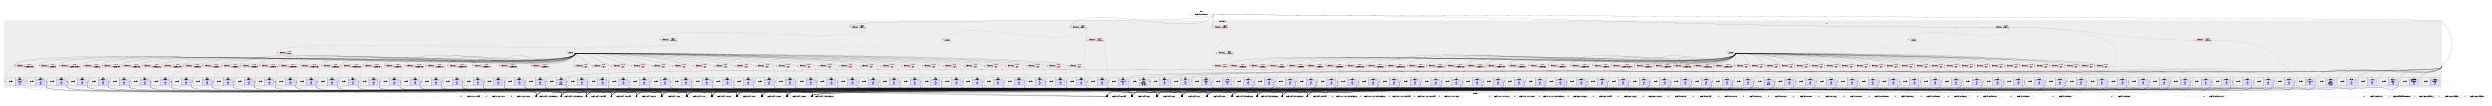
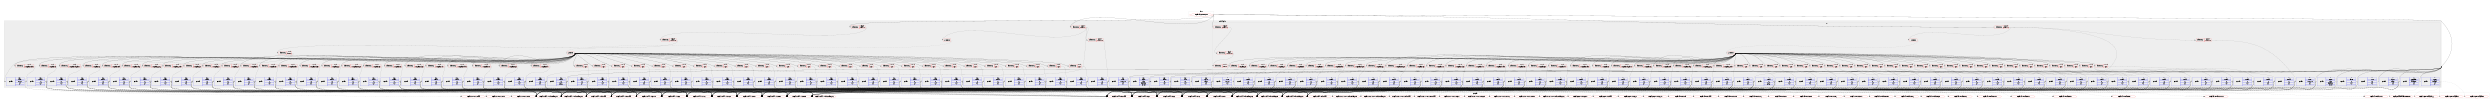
node "portage://sys-libs/llvm-libunwind-16.0.6-r1": added
